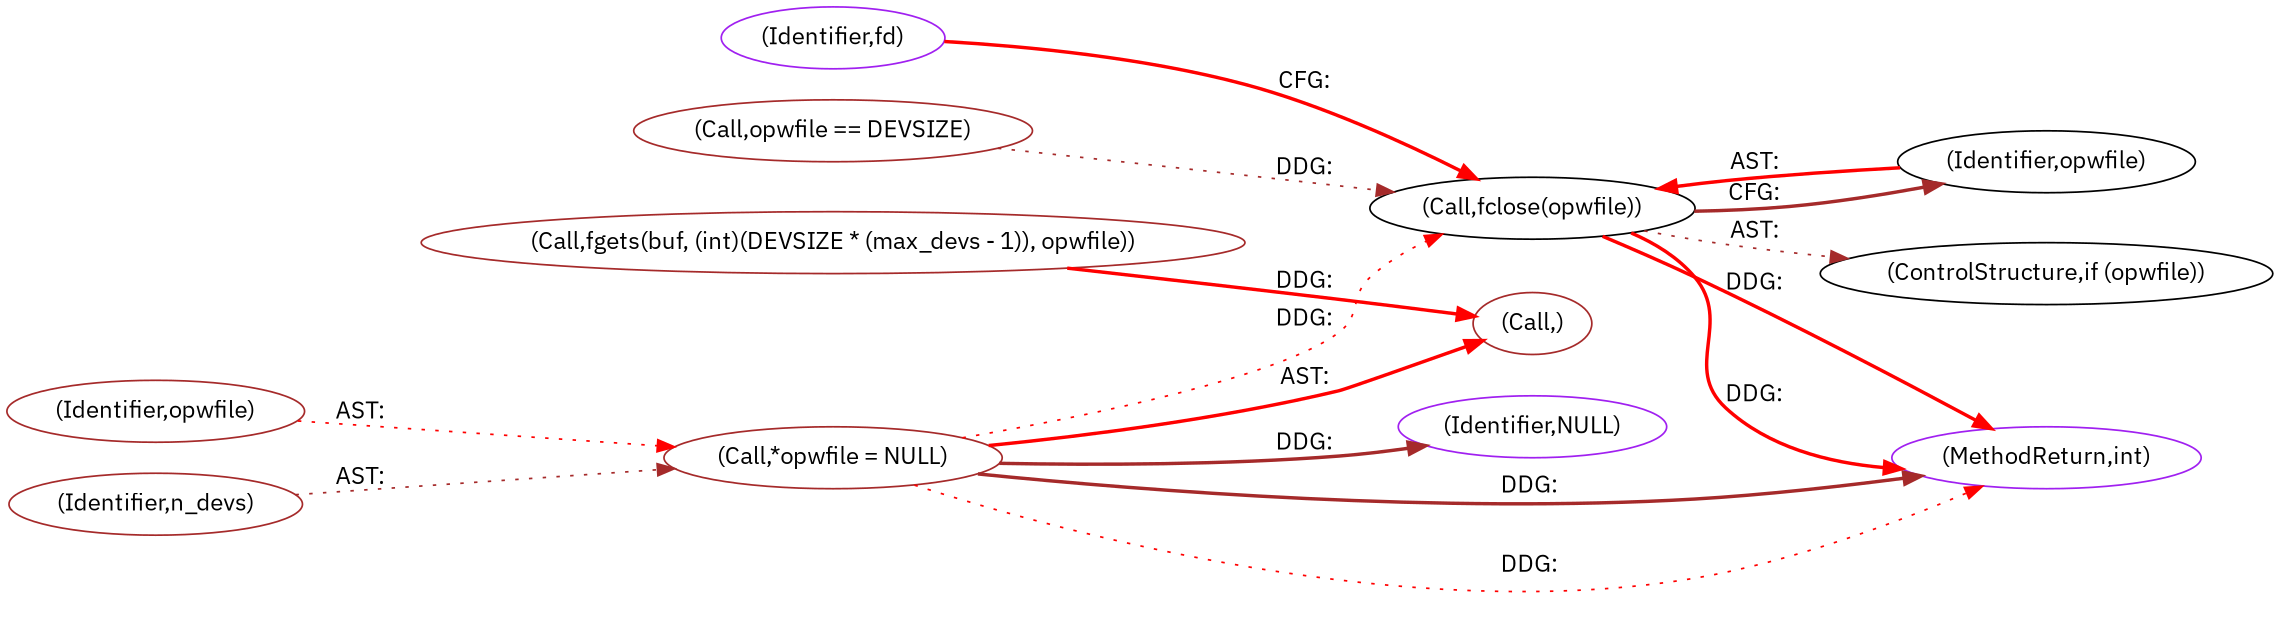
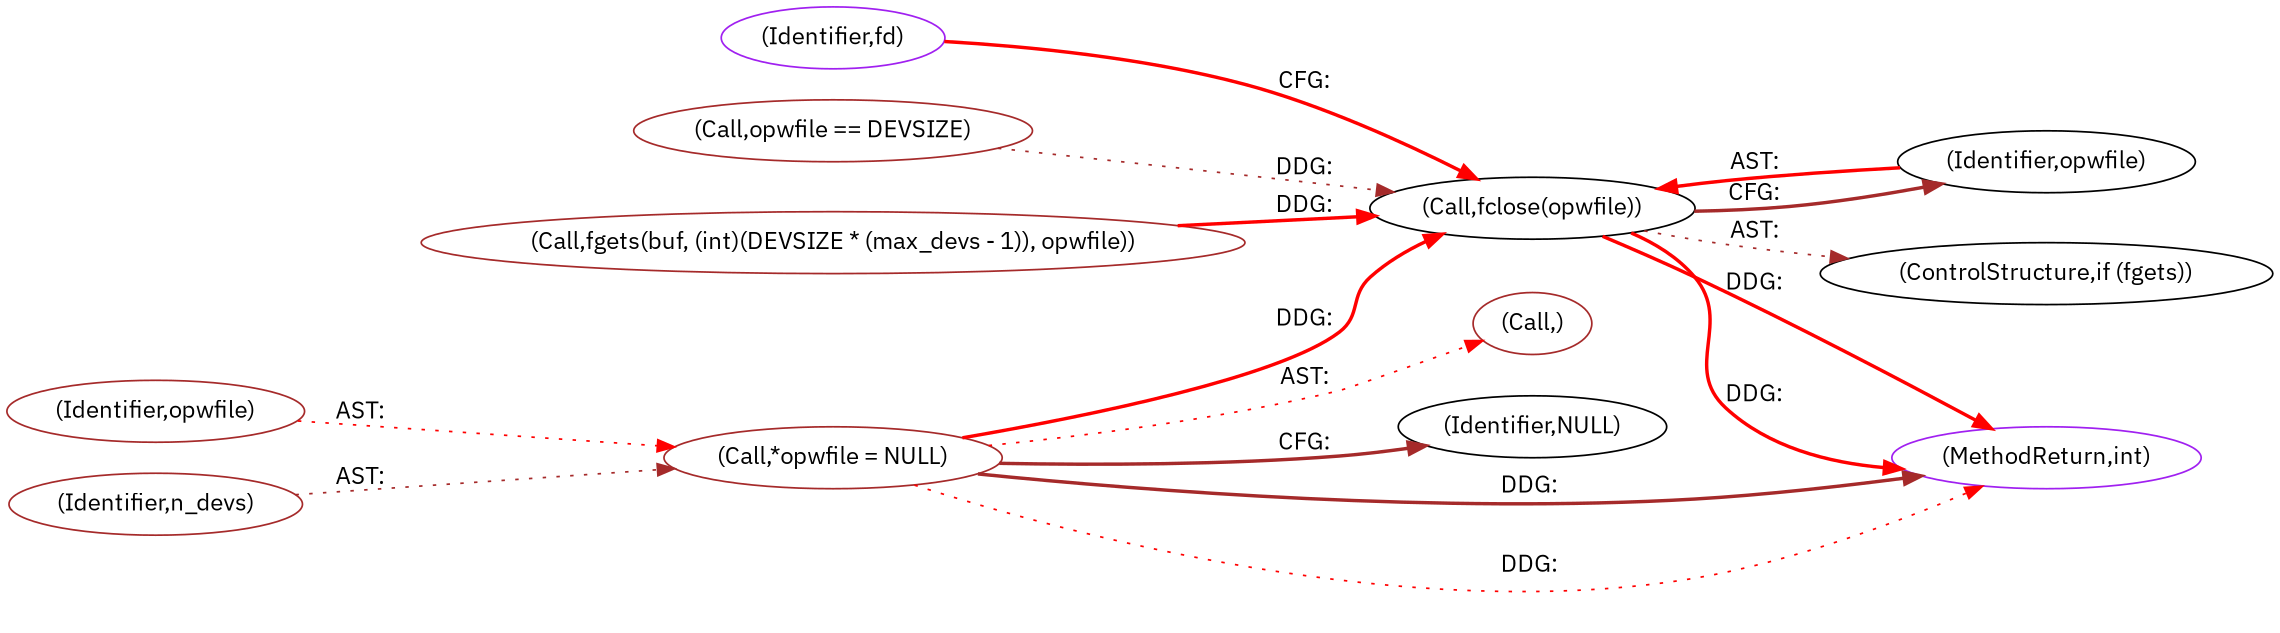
node "(ControlStructure,if (opwfile))": label "(ControlStructure,if (opwfile))" -> "(ControlStructure,if (fgets))"
edge "(Call,fgets(buf, (int)(DEVSIZE * (max_devs - 1)), opwfile))" -> "(Call,)": now "(Call,fgets(buf, (int)(DEVSIZE * (max_devs - 1)), opwfile))" -> "(Call,fclose(opwfile))"
edge "(Call,*opwfile = NULL)" -> "(Call,fclose(opwfile))": style dotted -> bold
edge "(Call,*opwfile = NULL)" -> "(Call,)": style bold -> dotted
node "(Identifier,NULL)": color purple -> black
edge "(Call,*opwfile = NULL)" -> "(Identifier,NULL)": label "DDG: " -> "CFG: "
